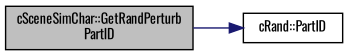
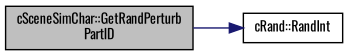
node "cRand::PartID": label "cRand::PartID" -> "cRand::RandInt"
